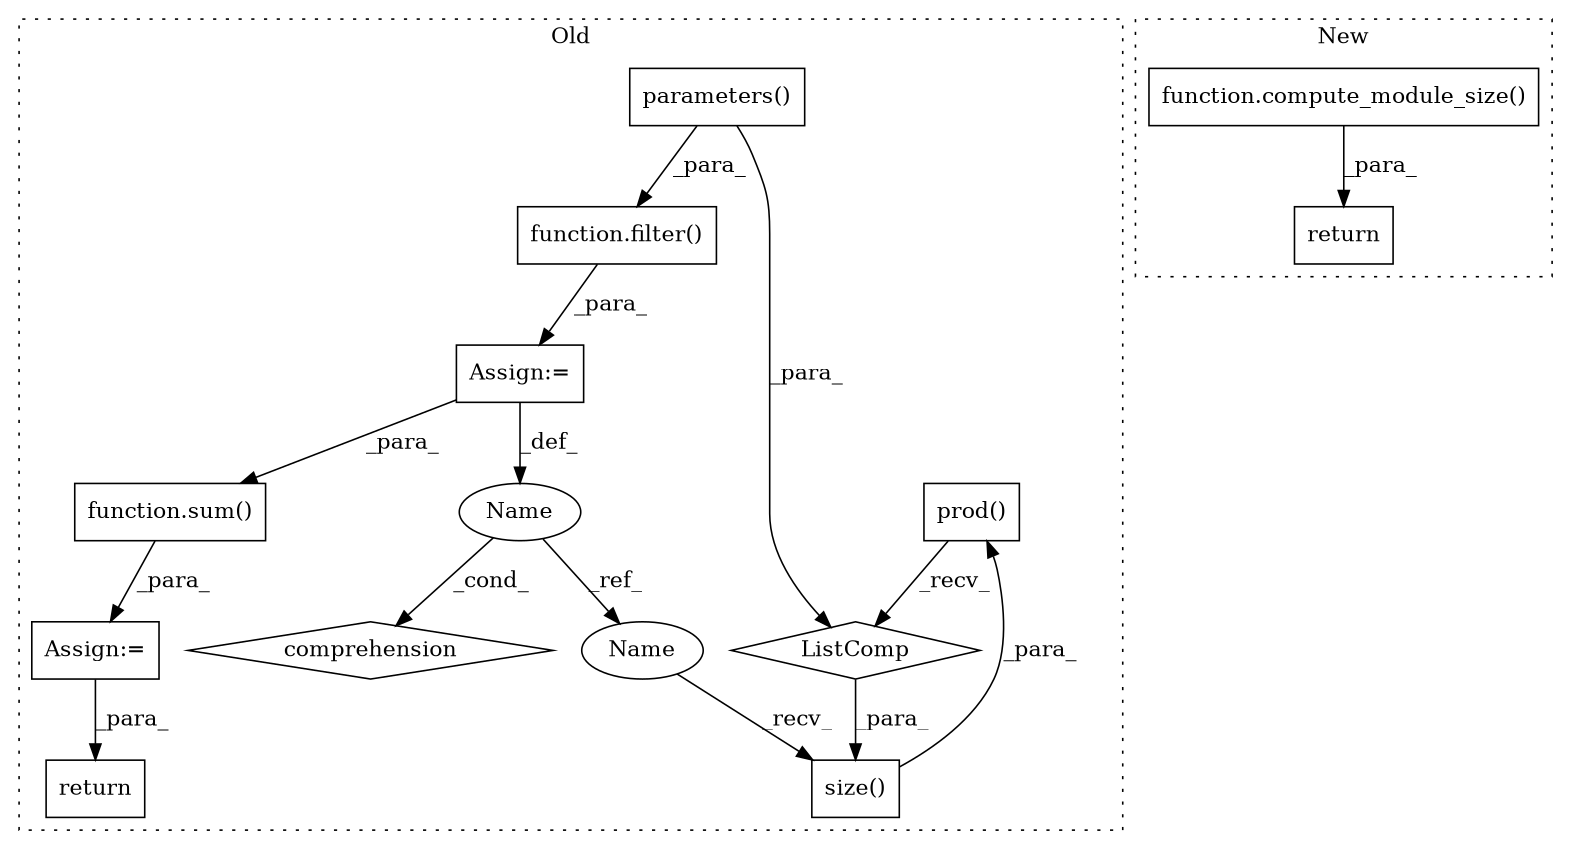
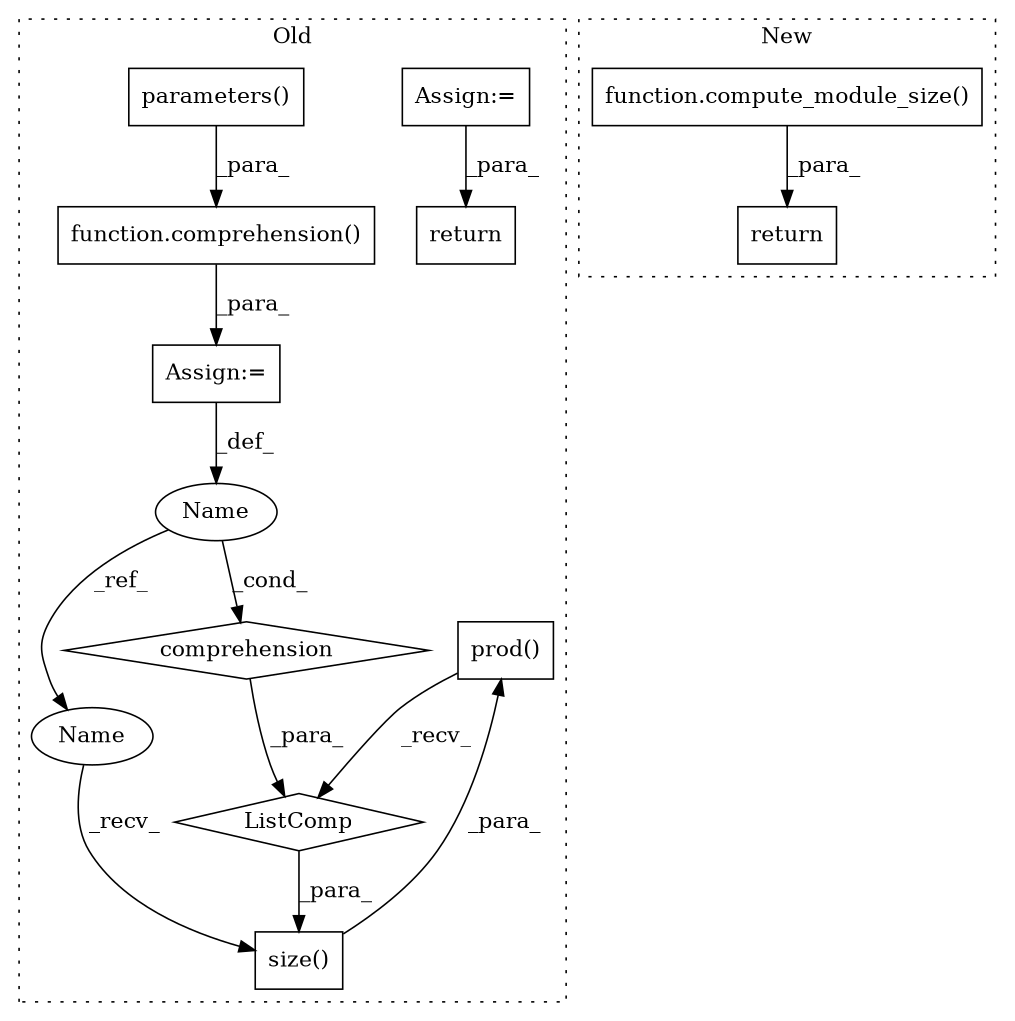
node "function.filter()": label "function.filter()" -> "function.comprehension()"
edge "parameters()" -> "ListComp": now "comprehension" -> "ListComp"
node "function.sum()": removed
